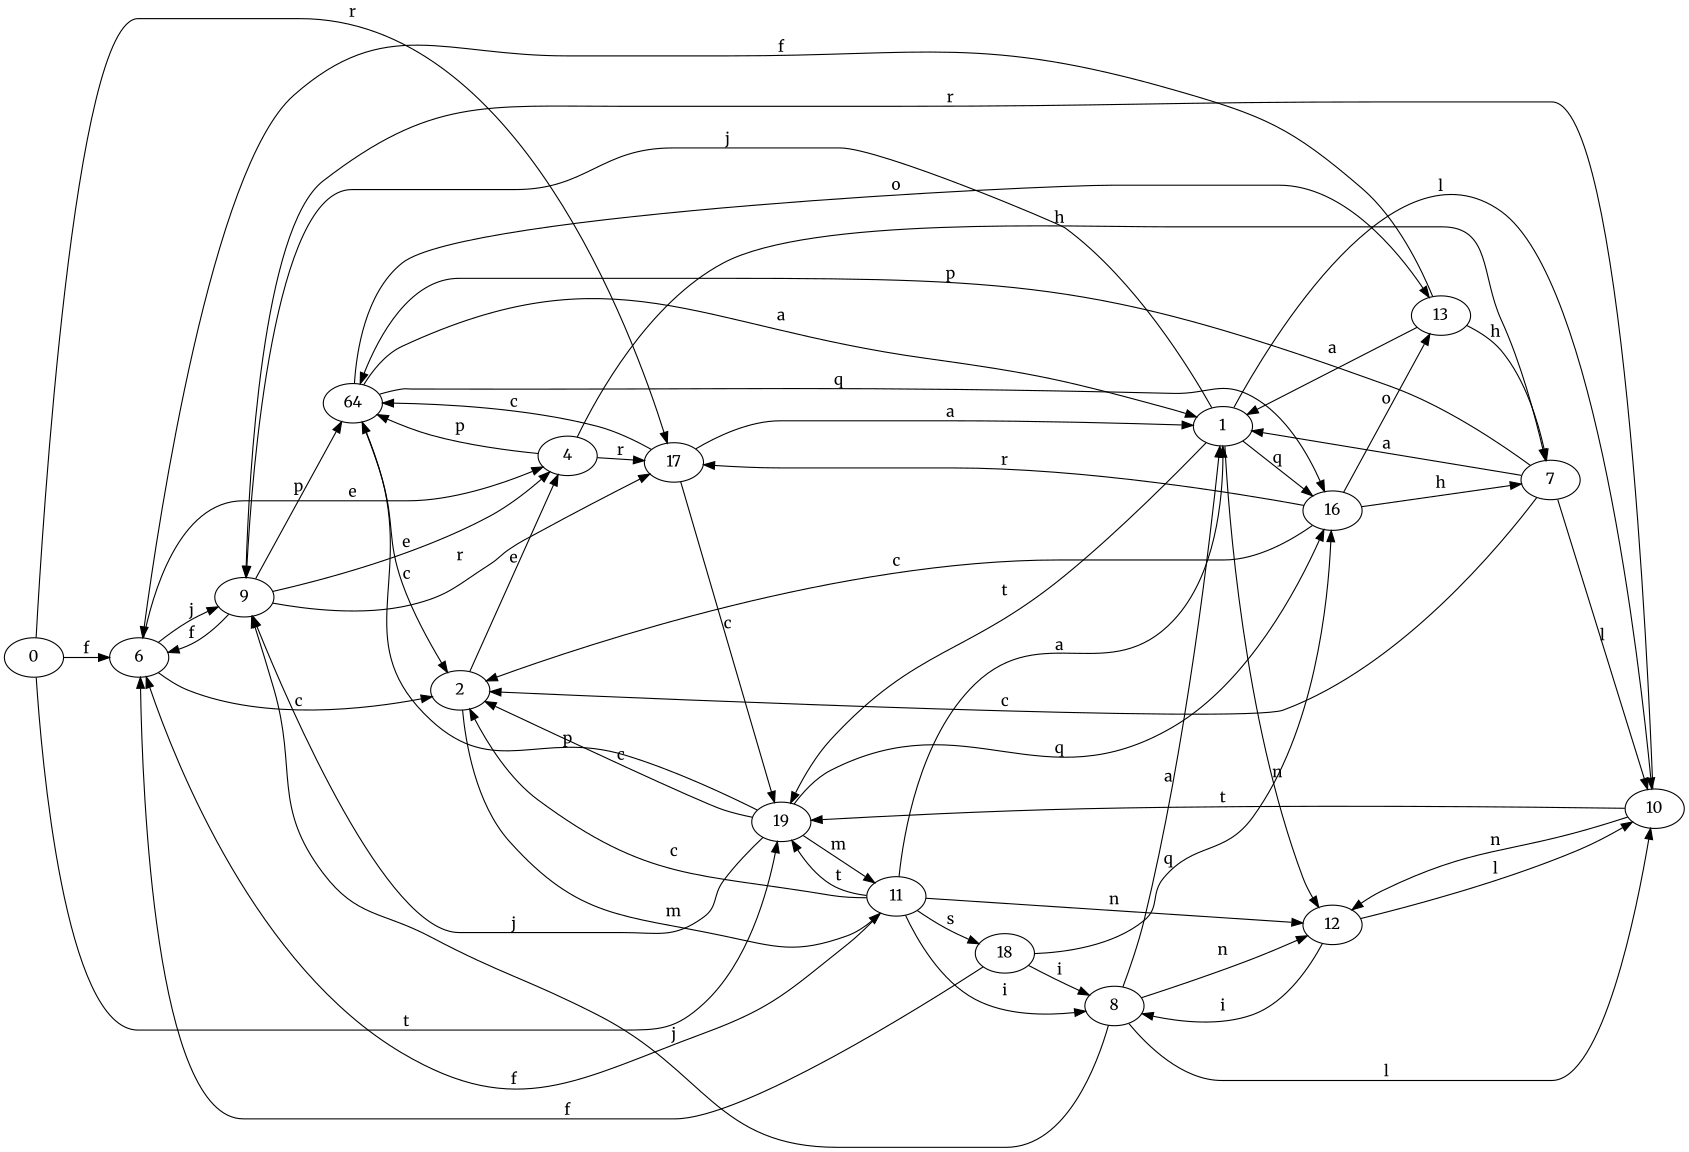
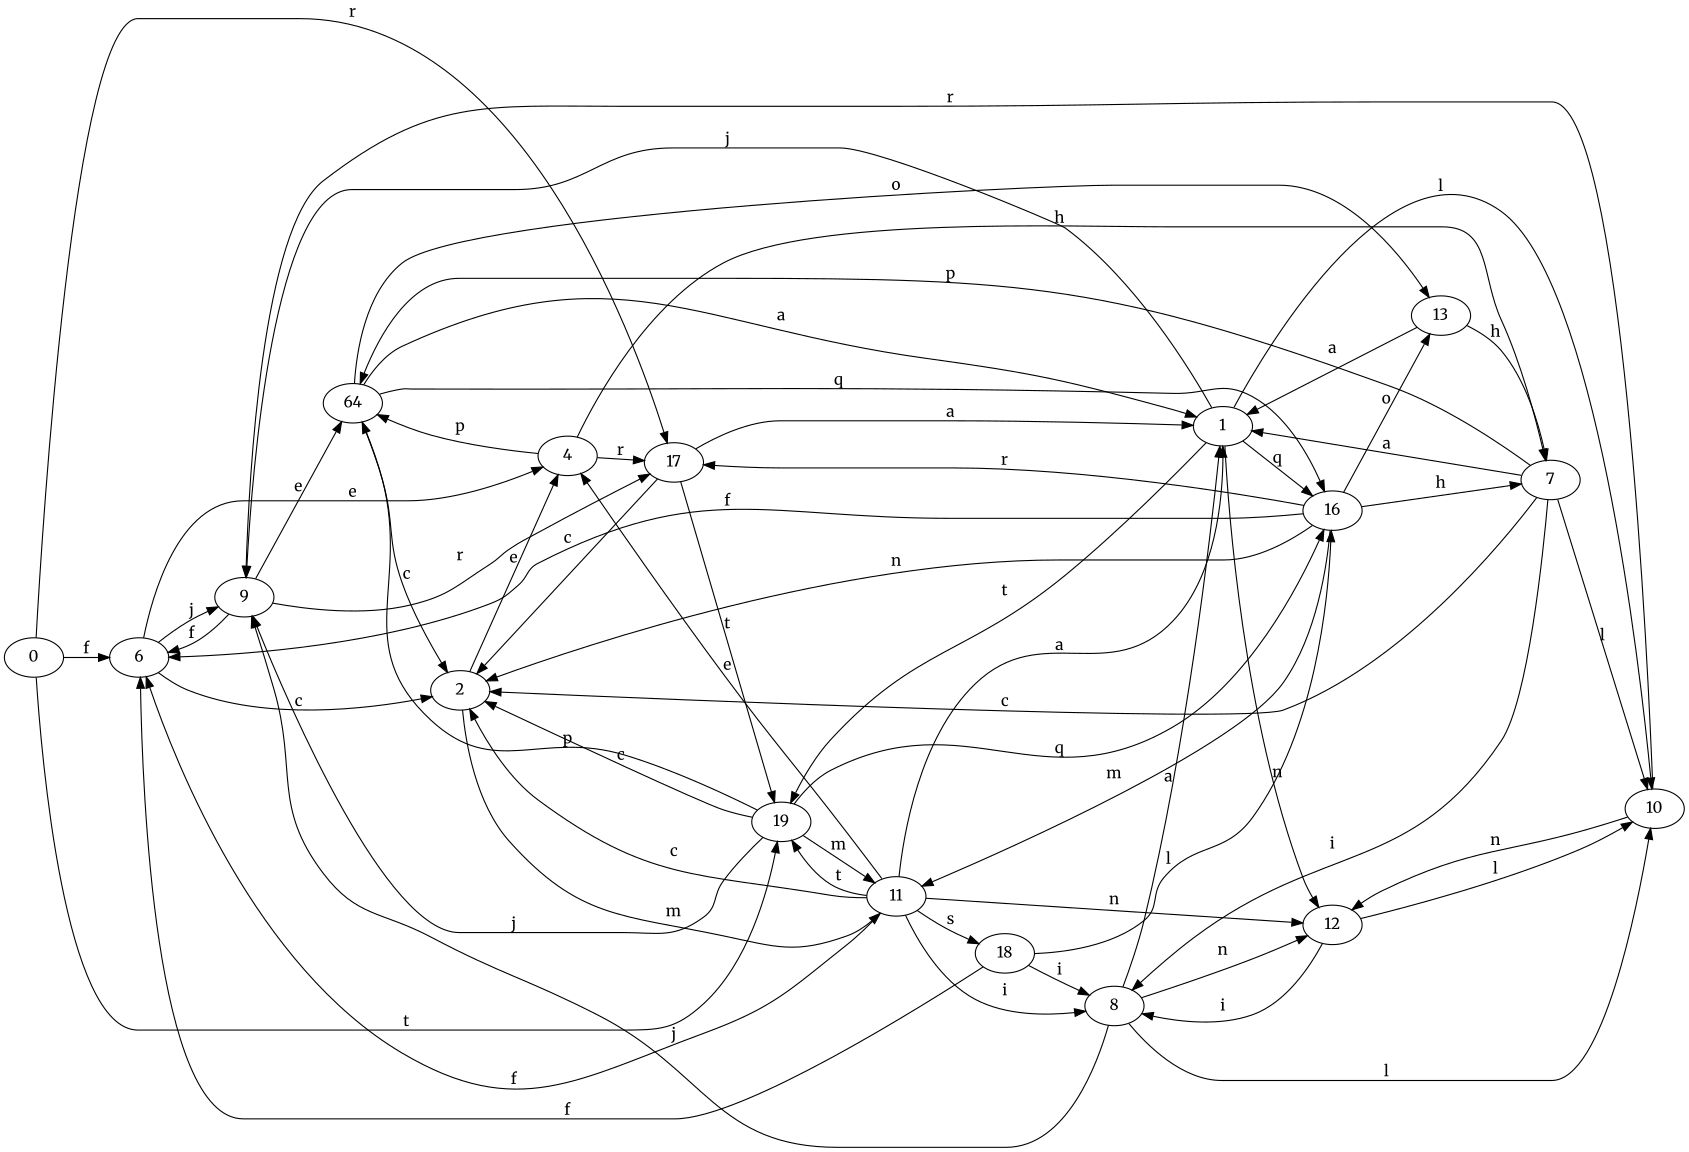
edge "13" -> "6": now "16" -> "6"
edge "17" -> "64": now "17" -> "2"
edge "9" -> "64": label "p" -> "e"
edge "9" -> "4": now "11" -> "4"
edge "16" -> "2": label "c" -> "n"
edge "17" -> "19": label "c" -> "t"
edge "16" -> "11": added, label "m"
edge "10" -> "19": removed, label "t"
edge "7" -> "8": added, label "i"
edge "18" -> "16": label "q" -> "l"
